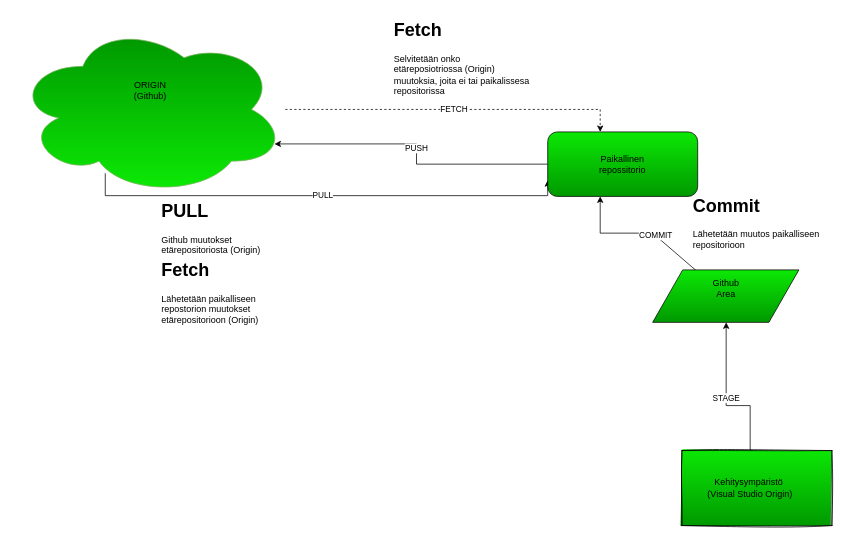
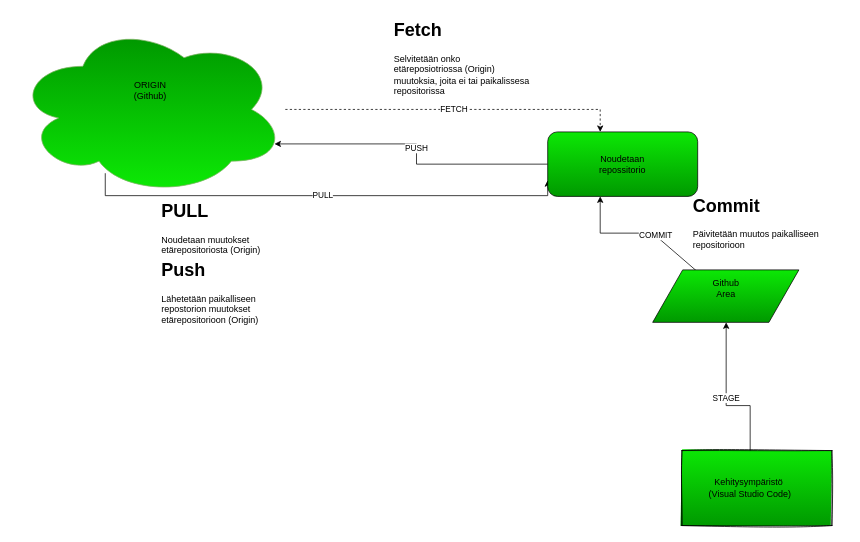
node "Paikallinen repossitorio": label "Paikallinen repossitorio" -> "Noudetaan repossitorio"
node "Commit Lähetetään muutos paikalliseen repositorioon": label "Commit Lähetetään muutos paikalliseen repositorioon" -> "Commit Päivitetään muutos paikalliseen repositorioon"
node "PULL Github muutokset etärepositoriosta (Origin)": label "PULL Github muutokset etärepositoriosta (Origin)" -> "PULL Noudetaan muutokset etärepositoriosta (Origin)"
node "Fetch Lähetetään paikalliseen repostorion muutokset etärepositorioon (Origin)": label "Fetch Lähetetään paikalliseen repostorion muutokset etärepositorioon (Origin)" -> "Push Lähetetään paikalliseen repostorion muutokset etärepositorioon (Origin)"
node "Kehitysympäristö (Visual Studio Origin)": label "Kehitysympäristö (Visual Studio Origin)" -> "Kehitysympäristö (Visual Studio Code)"
